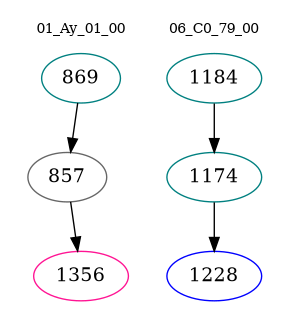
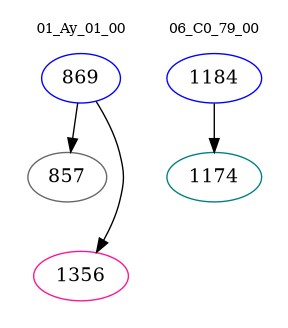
node "869": color teal -> blue
node "1184": color teal -> blue
edge "857" -> "1356": now "869" -> "1356"
node "1228": removed
